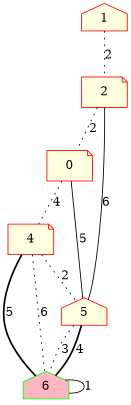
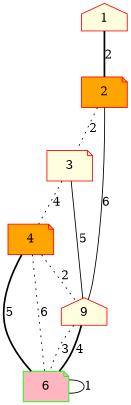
edge "1" -- "2": style dotted -> bold
node "2": fillcolor lightyellow -> orange
node "0": label "0" -> "3"
node "4": fillcolor lightyellow -> orange
node "5": label "5" -> "9"
node "6": shape house -> note
